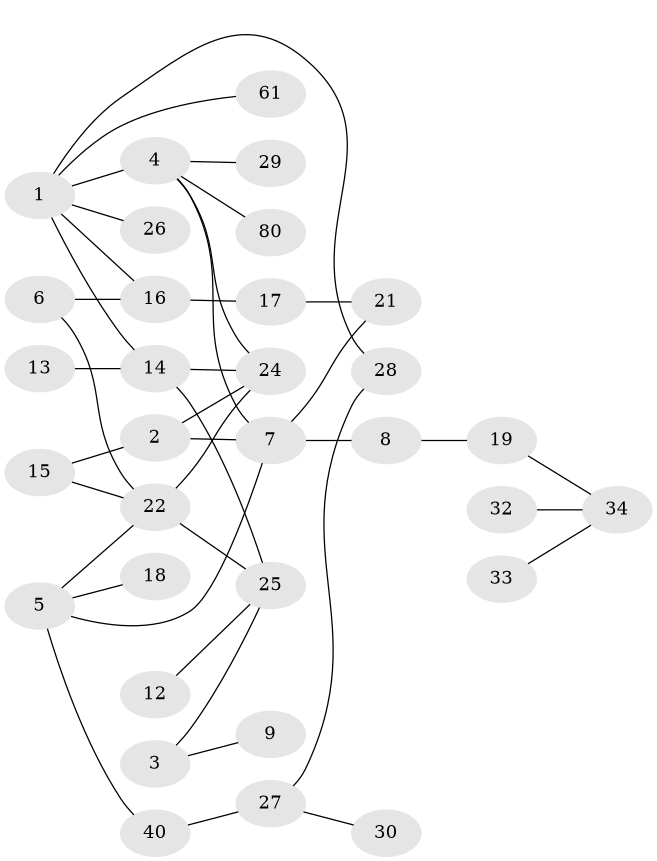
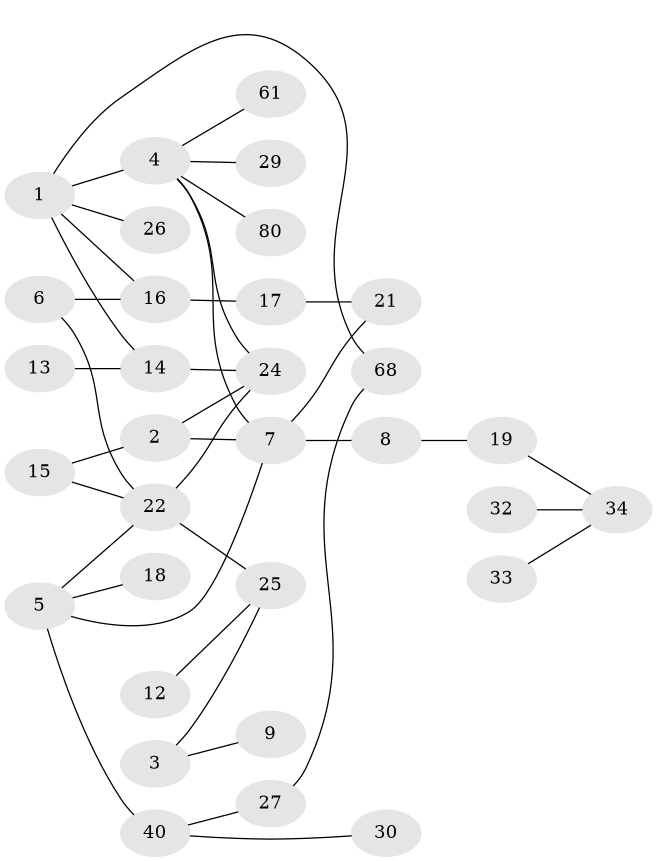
edge "61" -- "1": now "61" -- "4"
node "28": label "28" -> "68"
edge "14" -- "25": removed
edge "27" -- "30": now "40" -- "30"
